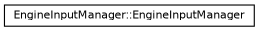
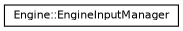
node "EngineInputManager::EngineInputManager": label "EngineInputManager::EngineInputManager" -> "Engine::EngineInputManager"
